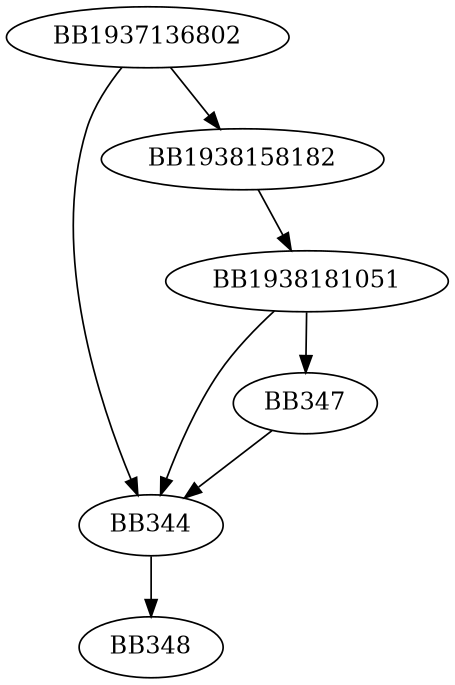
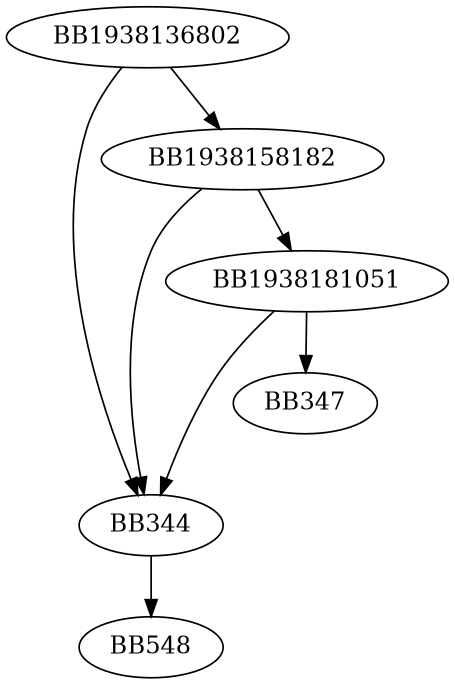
node "BB1937136802": label "BB1937136802" -> "BB1938136802"
edge "BB347" -> "BB344": now "BB1938158182" -> "BB344"
node "BB348": label "BB348" -> "BB548"
